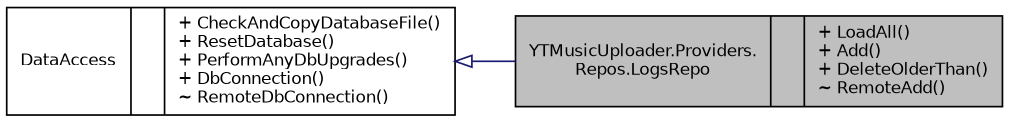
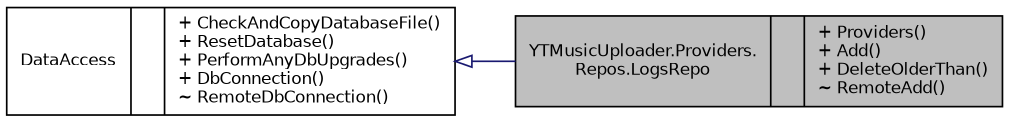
node "YTMusicUploader.Providers.": text "+ LoadAll()" -> "+ Providers()"
